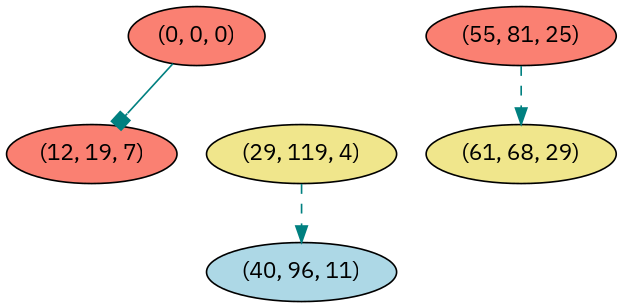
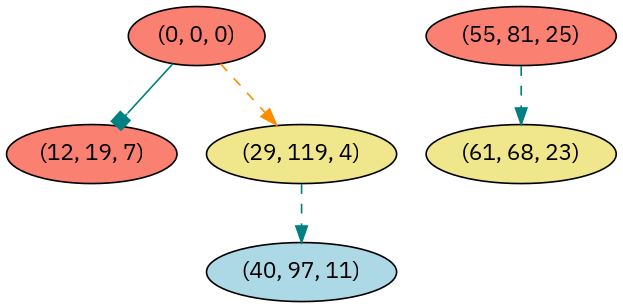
edge "(0, 0, 0)" -> "(29, 119, 4)": added
node "(61, 68, 29)": label "(61, 68, 29)" -> "(61, 68, 23)"
node "(40, 96, 11)": label "(40, 96, 11)" -> "(40, 97, 11)"
